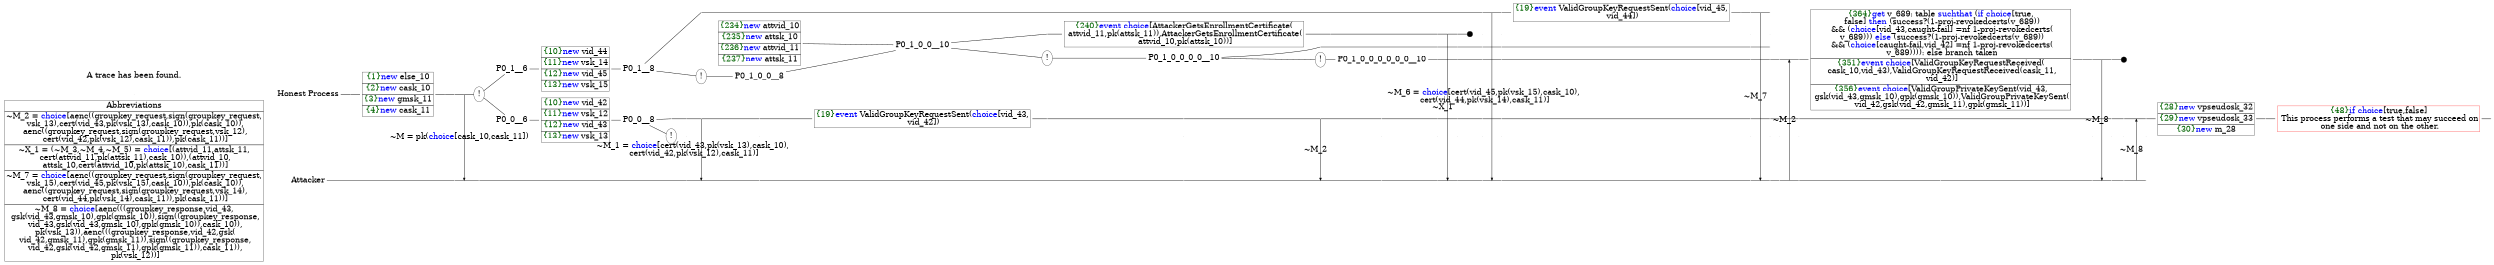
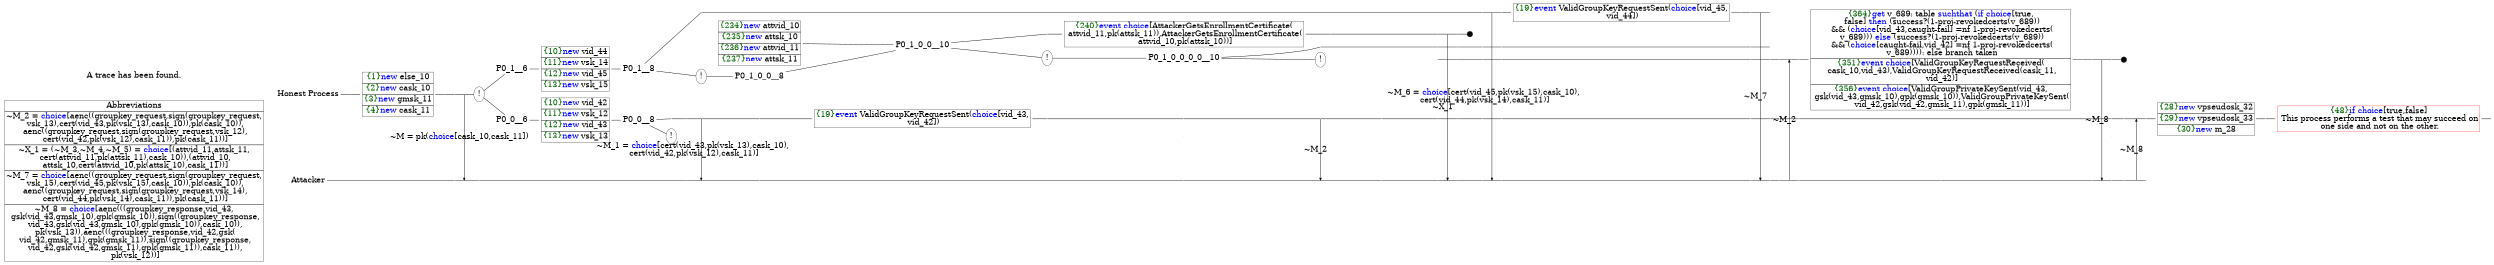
node "P0_1_0_0_0_0_0_0__10": removed
